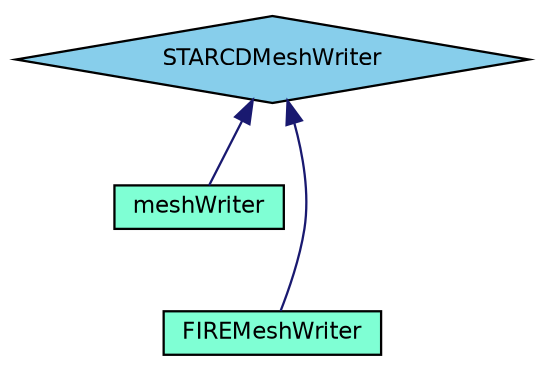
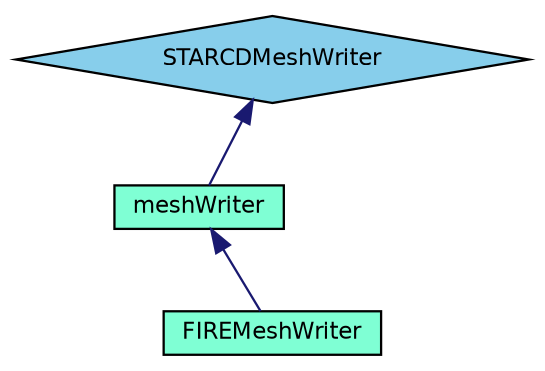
edge "FIREMeshWriter" -> "STARCDMeshWriter": now "FIREMeshWriter" -> "meshWriter"
